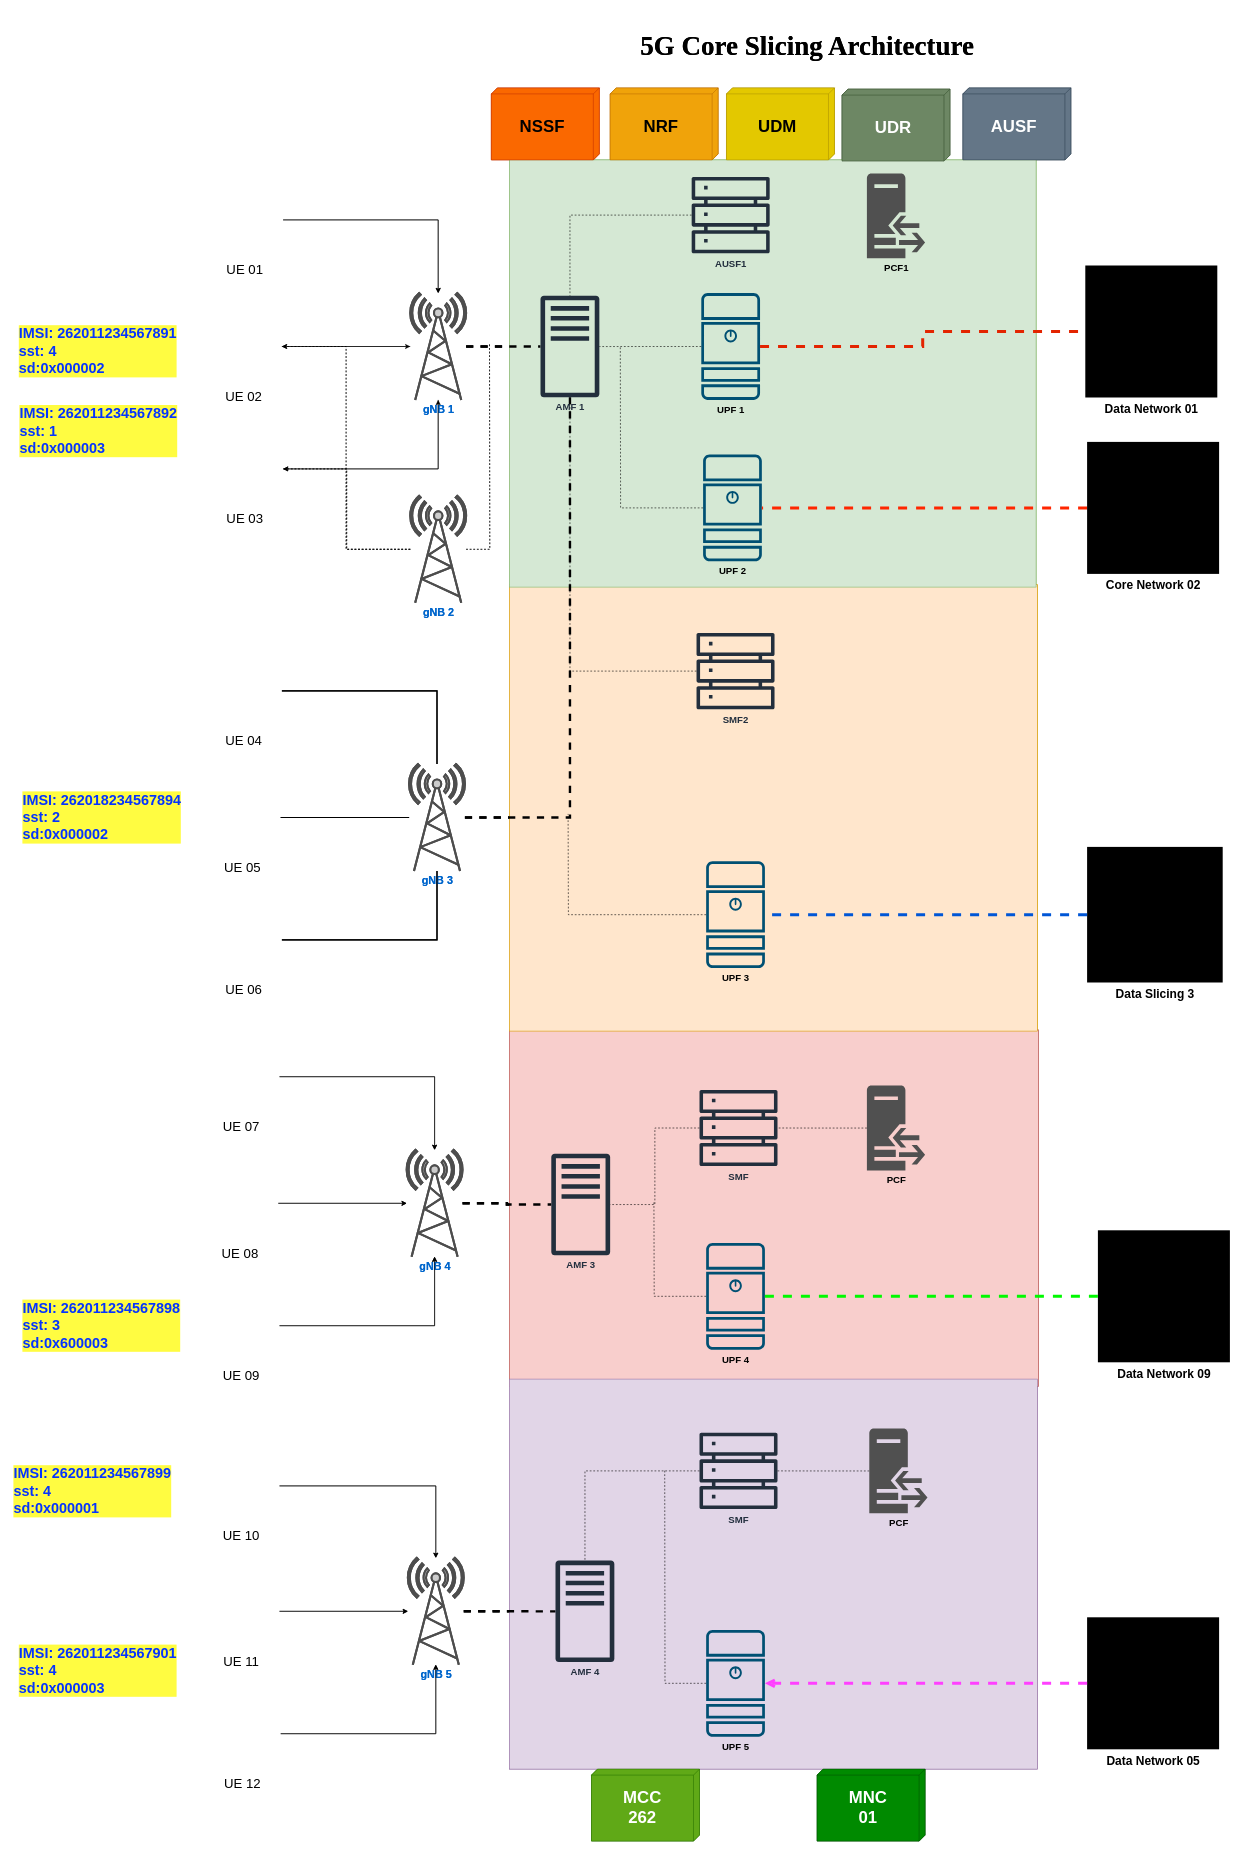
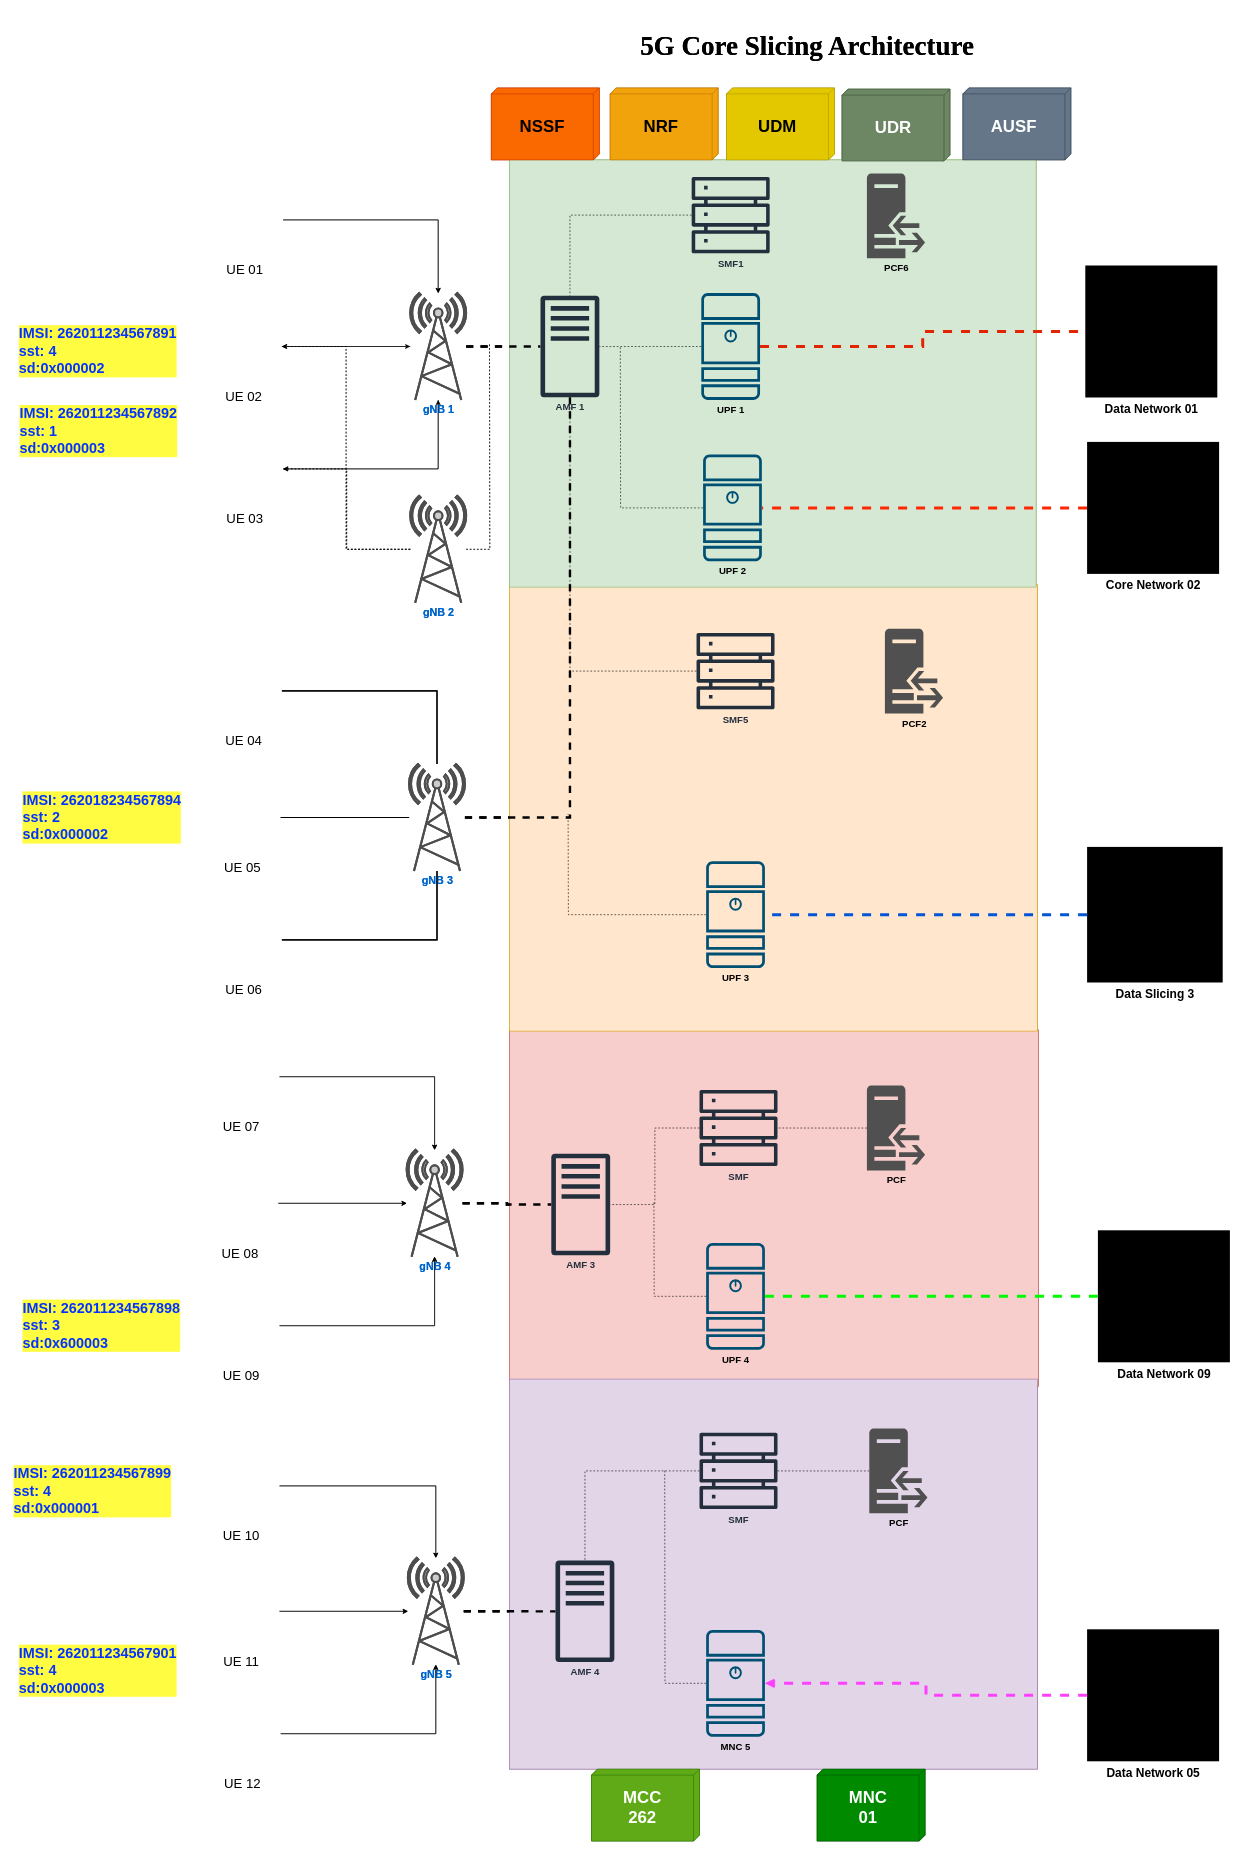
node "AUSF1": label "AUSF1" -> "SMF1"
node "PCF1": label "PCF1" -> "PCF6"
node "PCF2": added
node "SMF2": label "SMF2" -> "SMF5"
node "Data Network 05": moved (1153, 1683) -> (1153, 1695)
node "UPF 5": label "UPF 5" -> "MNC 5"
